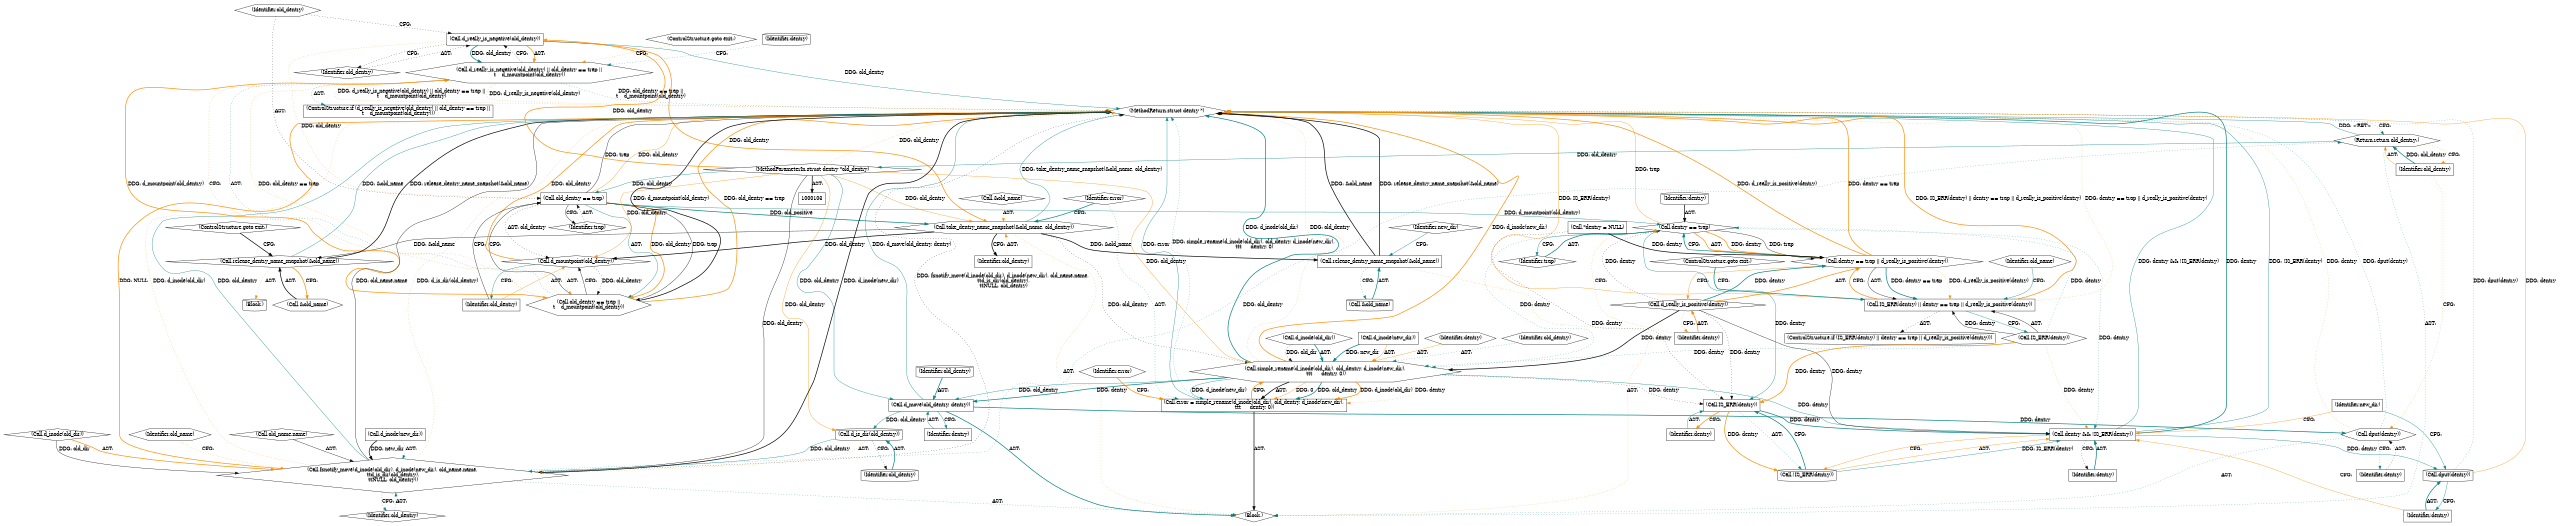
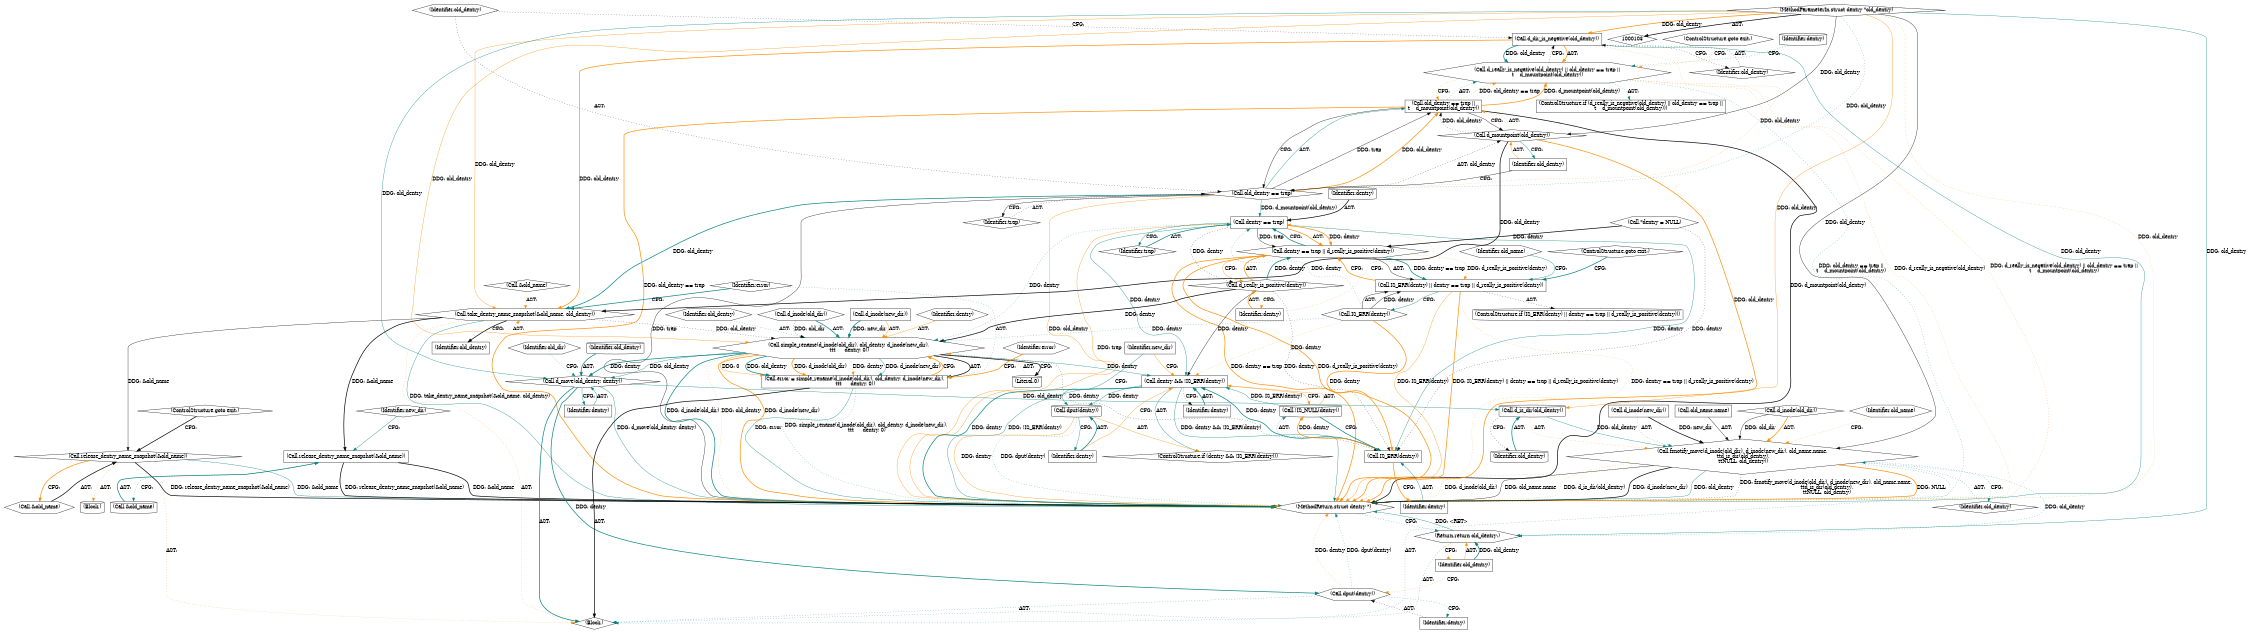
node "(Call,d_really_is_negative(old_dentry))": label "(Call,d_really_is_negative(old_dentry))" -> "(Call,d_dir_is_negative(old_dentry))"
edge "(Return,return old_dentry;)" -> "(MethodParameterIn,struct dentry *old_dentry)": reversed
edge "(MethodParameterIn,struct dentry *old_dentry)" -> "(Call,old_dentry == trap)": style solid -> dotted
edge "(MethodParameterIn,struct dentry *old_dentry)" -> "(Call,d_mountpoint(old_dentry))": color darkorange -> black
node "(Call,old_dentry == trap)": shape box -> diamond
node "1000103": shape box -> diamond
edge "(Call,old_dentry == trap)" -> "(Call,take_dentry_name_snapshot(&old_name, old_dentry))": label "DDG: old_positive" -> "DDG: old_dentry"
node "(Call,*dentry = NULL)": shape box -> hexagon
node "(Call,dentry == trap)": shape diamond -> box
edge "(Call,dentry == trap)" -> "(Call,dentry && !IS_ERR(dentry))": style dotted -> solid
edge "(Call,take_dentry_name_snapshot(&old_name, old_dentry))" -> "(Call,d_mountpoint(old_dentry))": reversed
edge "(Call,d_really_is_positive(dentry))" -> "(Call,dentry == trap)": reversed
node "(Call,old_dentry == trap || t    d_mountpoint(old_dentry))": shape hexagon -> box
node "(Identifier,old_dir)": added
node "(Literal,0)": added
node "(Call,d_move(old_dentry, dentry))": shape box -> diamond
node "(Call,old_name.name)": shape diamond -> box
node "(ControlStructure,if (dentry && !IS_ERR(dentry)))": added
node "(Call,!IS_ERR(dentry))": label "(Call,!IS_ERR(dentry))" -> "(Call,!IS_NULL(dentry))"
